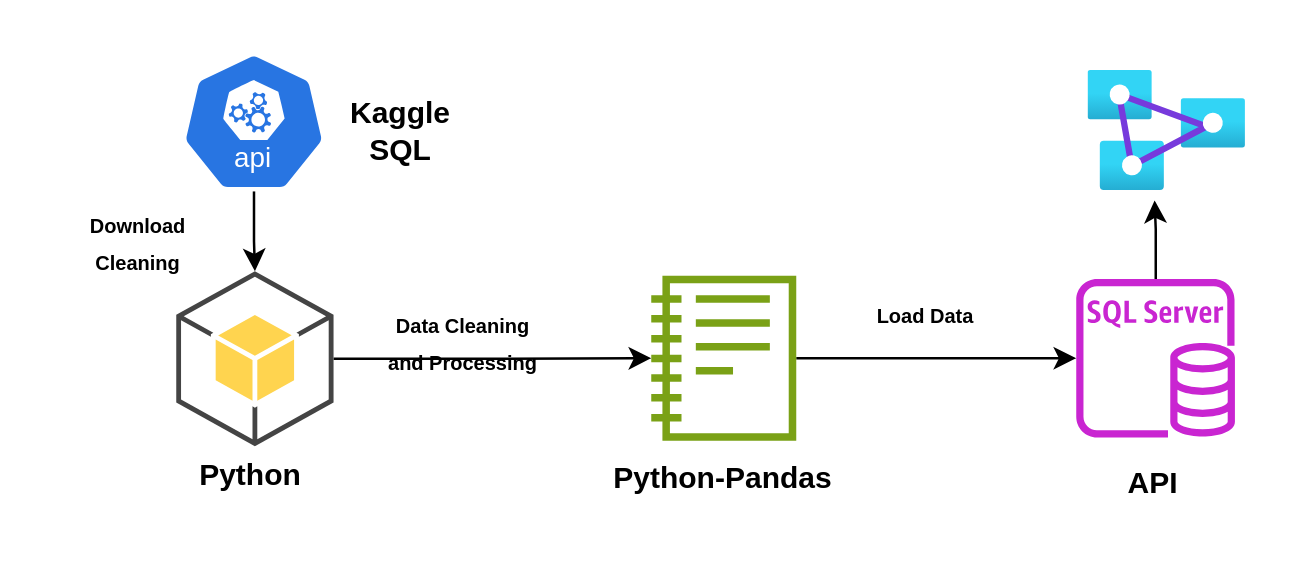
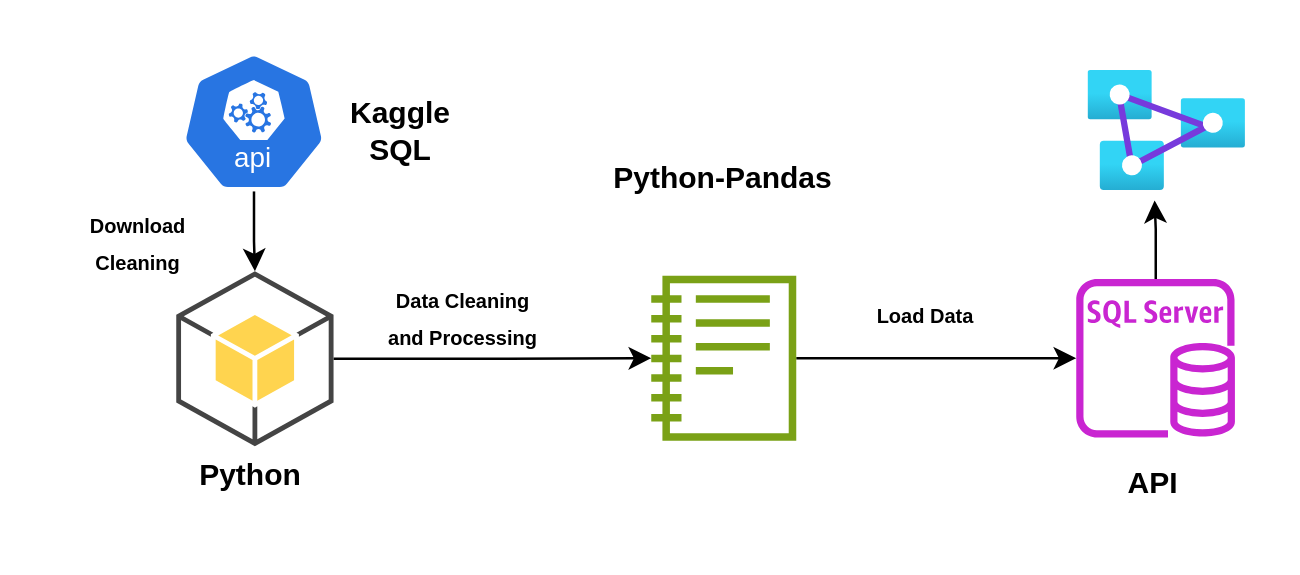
node "Data Cleaning and Processing": moved (464, 341) -> (464, 316)
node "Python-Pandas": moved (724, 479) -> (724, 179)
